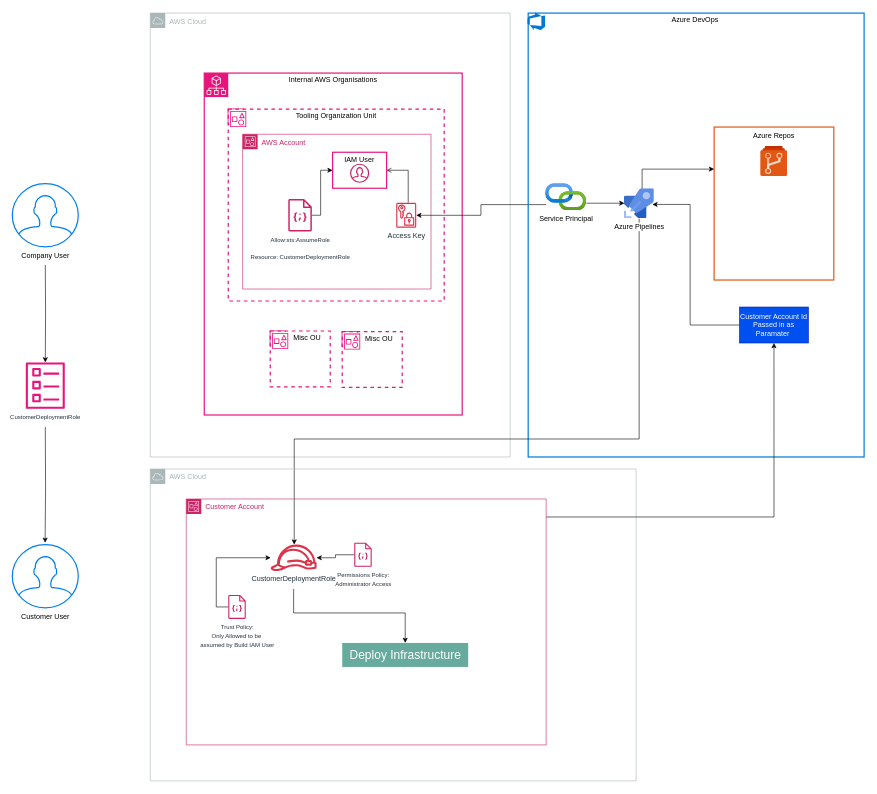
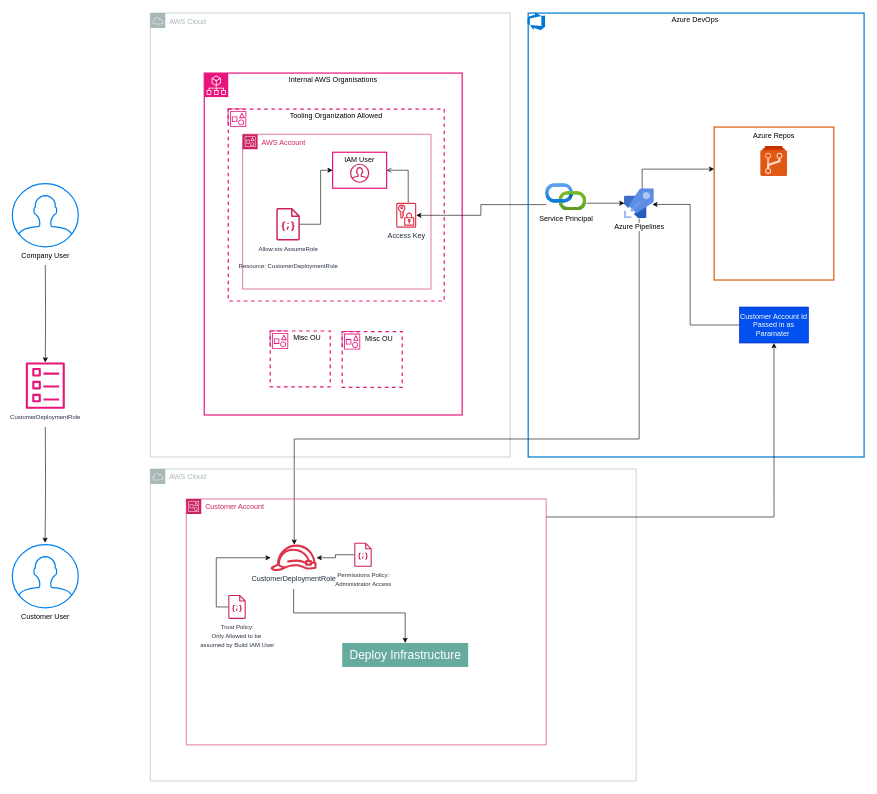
node "Tooling Organization Unit": label "Tooling Organization Unit" -> "Tooling Organization Allowed"
node "Allow:sts:AssumeRole Resource: CustomerDeploymentRole": moved (300, 215) -> (288, 224)
